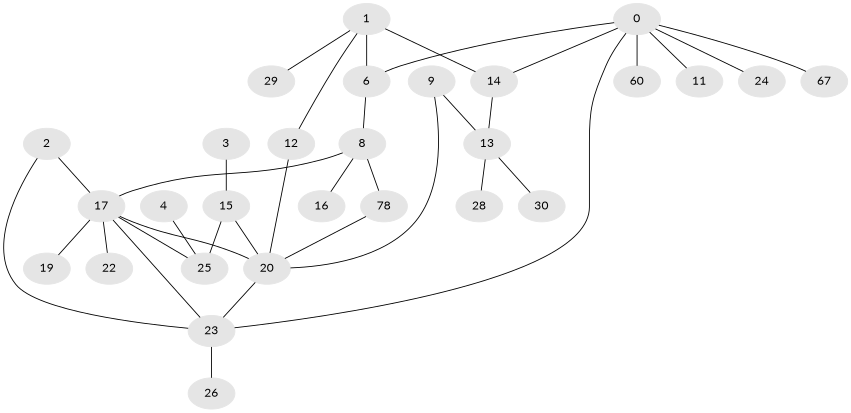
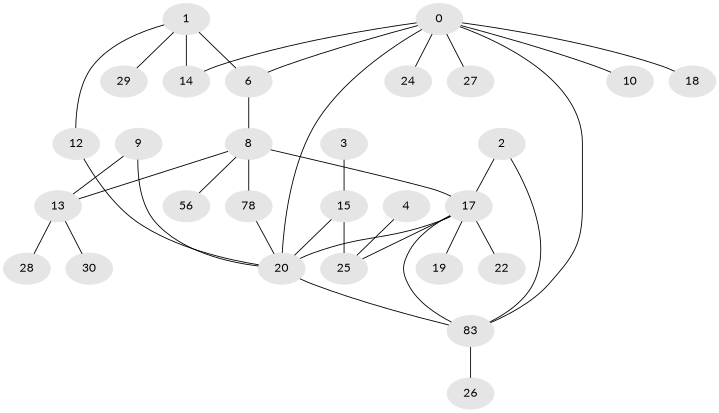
node "60": label "60" -> "10"
node "11": label "11" -> "18"
node "67": label "67" -> "27"
edge "14" -- "13": now "8" -- "13"
edge "0" -- "20": added
node "16": label "16" -> "56"
node "23": label "23" -> "83"
